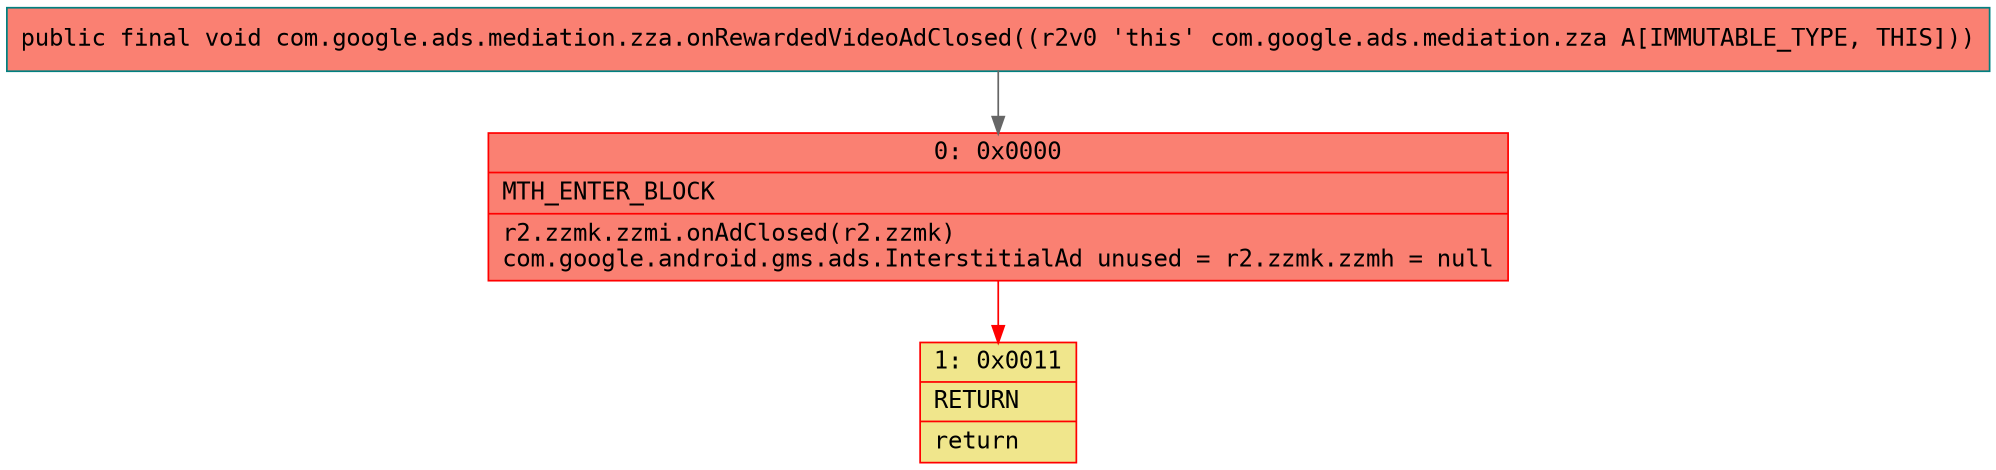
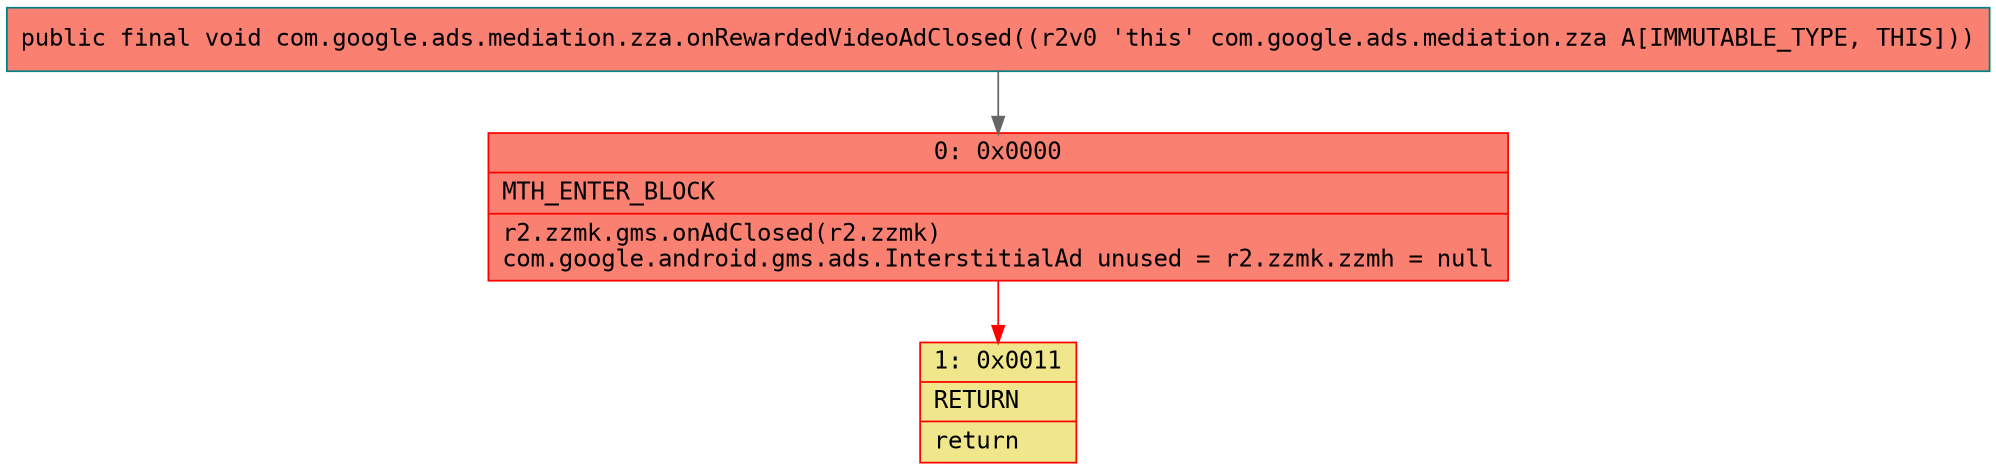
node "0: 0x0000": text "r2.zzmk.zzmi.onAdClosed(r2.zzmk)" -> "r2.zzmk.gms.onAdClosed(r2.zzmk)"
